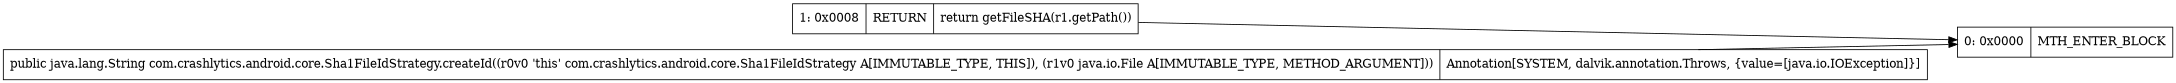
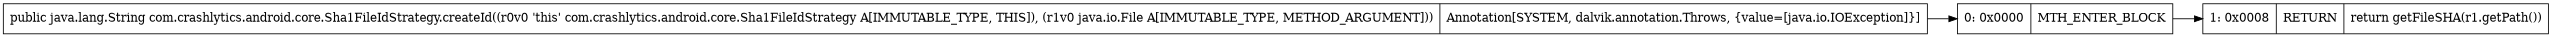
edge "1: 0x0008" -> "0: 0x0000": reversed
